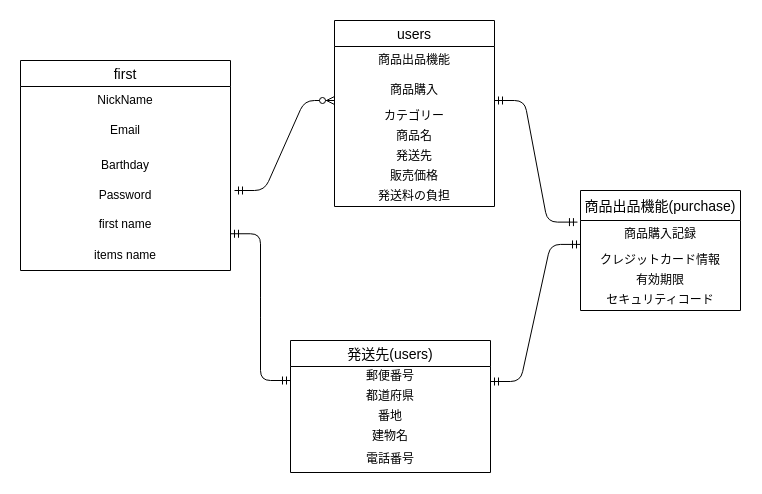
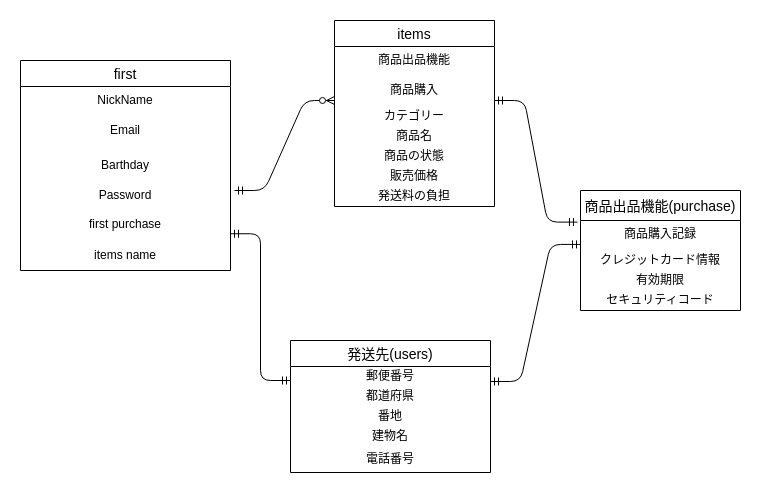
node "users": label "users" -> "items"
node "発送先": label "発送先" -> "商品の状態"
node "first name": label "first name" -> "first purchase"
